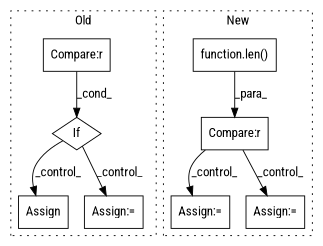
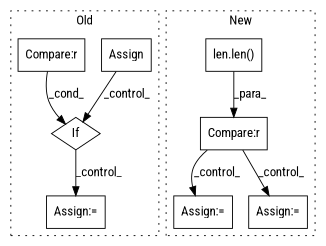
node "function.len()": label "function.len()" -> "len.len()"
edge "If" -> "Assign": reversed
